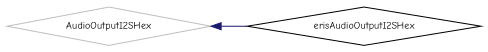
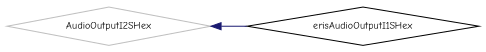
node "erisAudioOutputI2SHex": label "erisAudioOutputI2SHex" -> "erisAudioOutputI1SHex"
